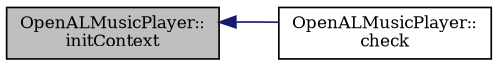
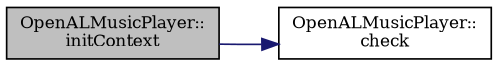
edge "OpenALMusicPlayer:: check" -> "OpenALMusicPlayer:: initContext": reversed
